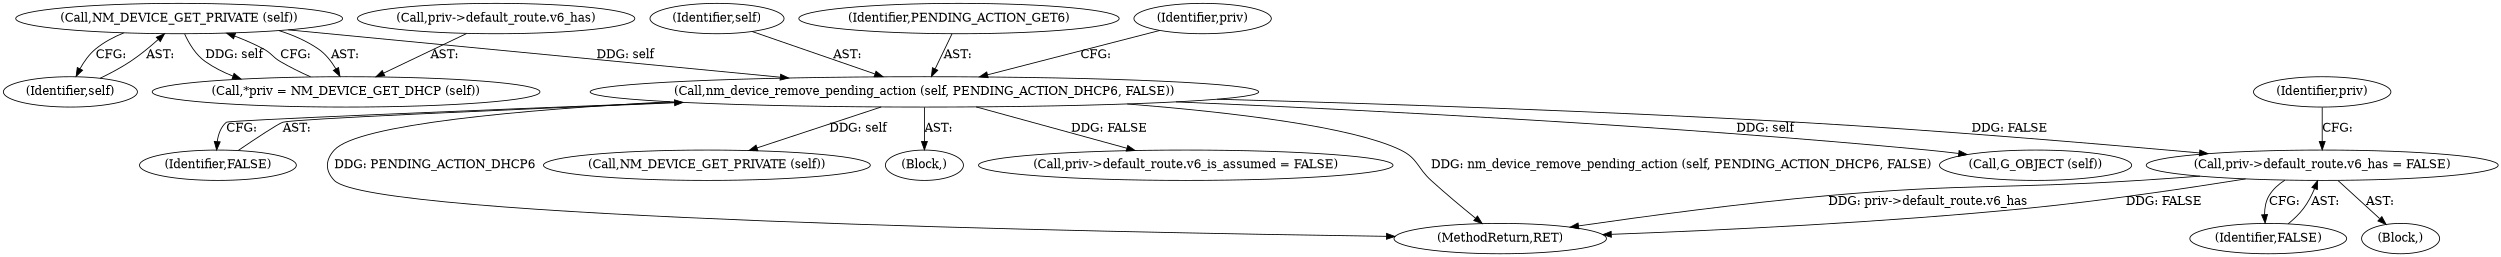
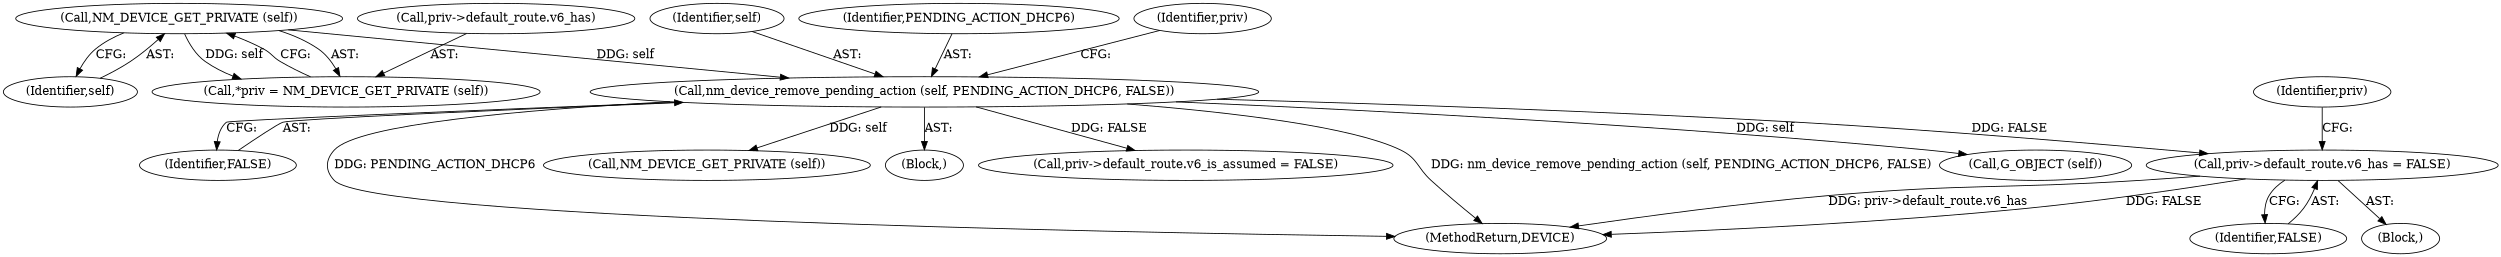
node "(Identifier,PENDING_ACTION_GET6)": label "(Identifier,PENDING_ACTION_GET6)" -> "(Identifier,PENDING_ACTION_DHCP6)"
node "(Call,*priv = NM_DEVICE_GET_DHCP (self))": label "(Call,*priv = NM_DEVICE_GET_DHCP (self))" -> "(Call,*priv = NM_DEVICE_GET_PRIVATE (self))"
node "(MethodReturn,RET)": label "(MethodReturn,RET)" -> "(MethodReturn,DEVICE)"
